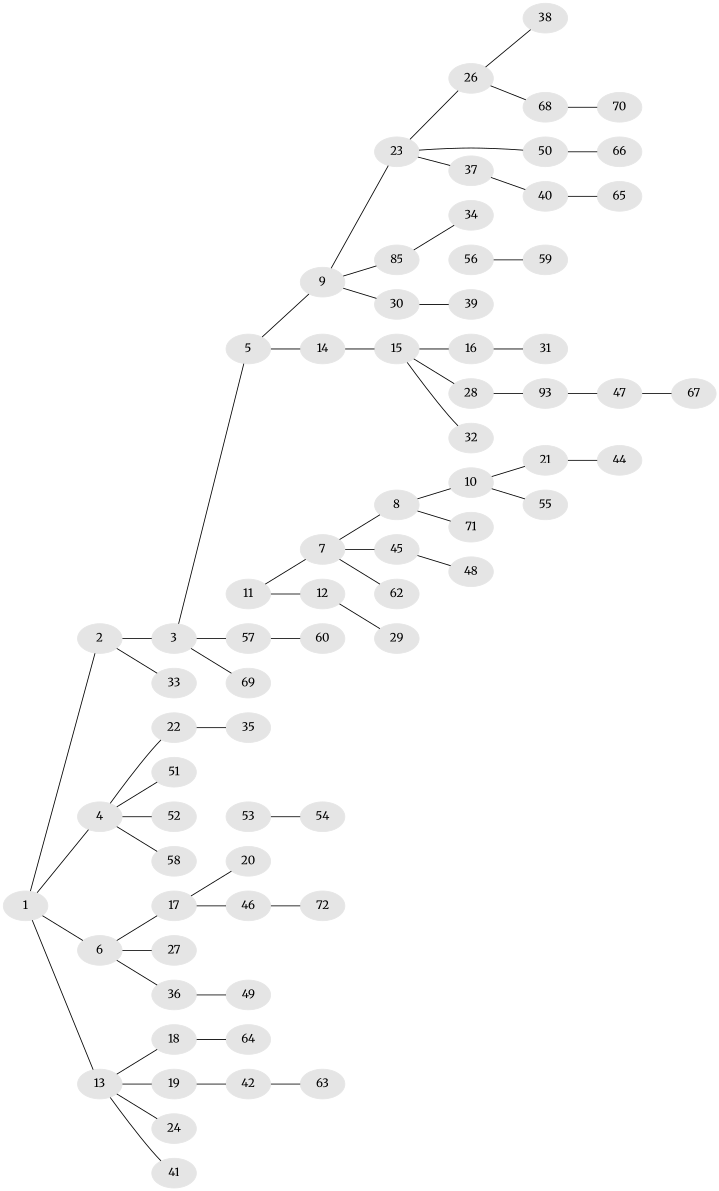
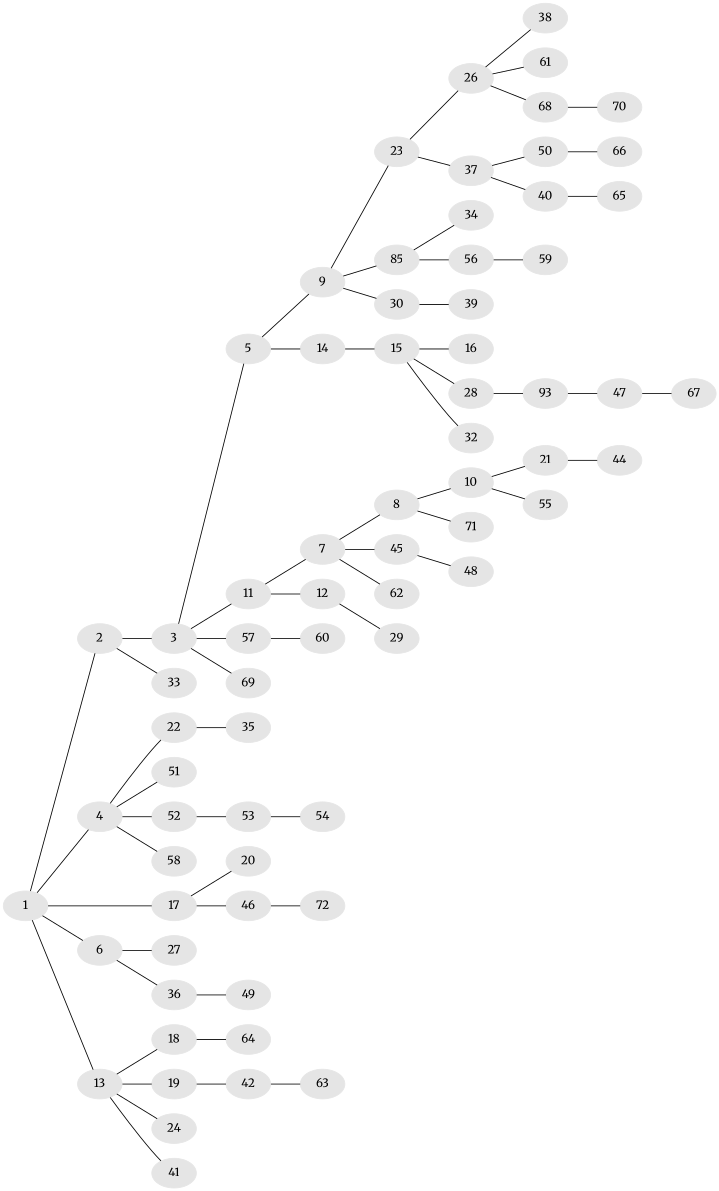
node "61": added
edge "23" -- "50": now "37" -- "50"
edge "85" -- "56": added
node "31": removed
edge "11" -- "3": added
edge "52" -- "53": added
edge "17" -- "6": now "17" -- "1"
